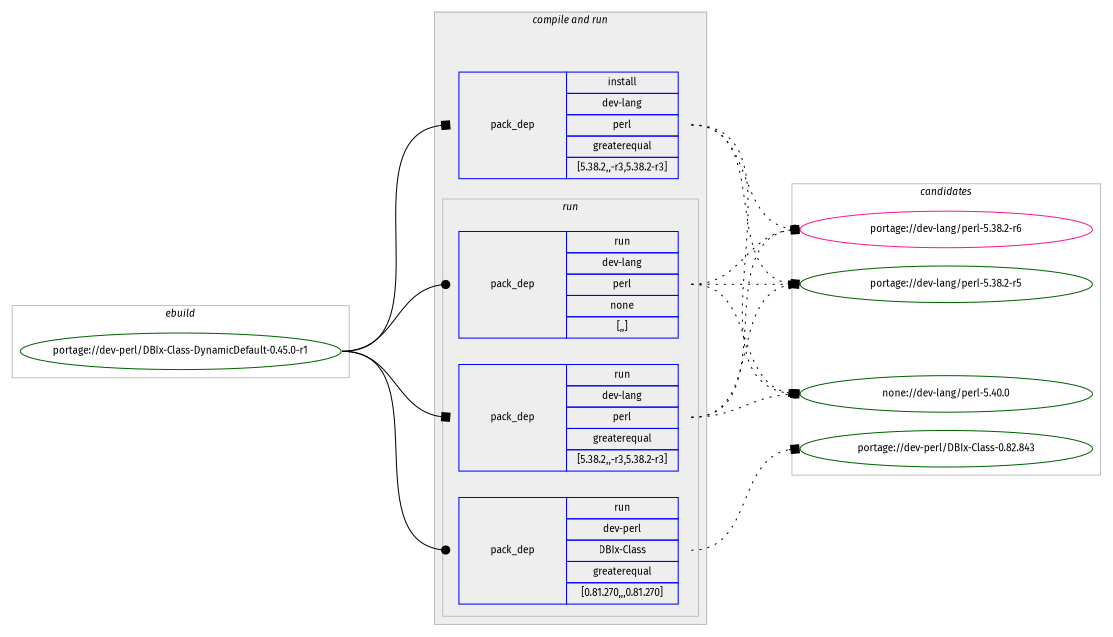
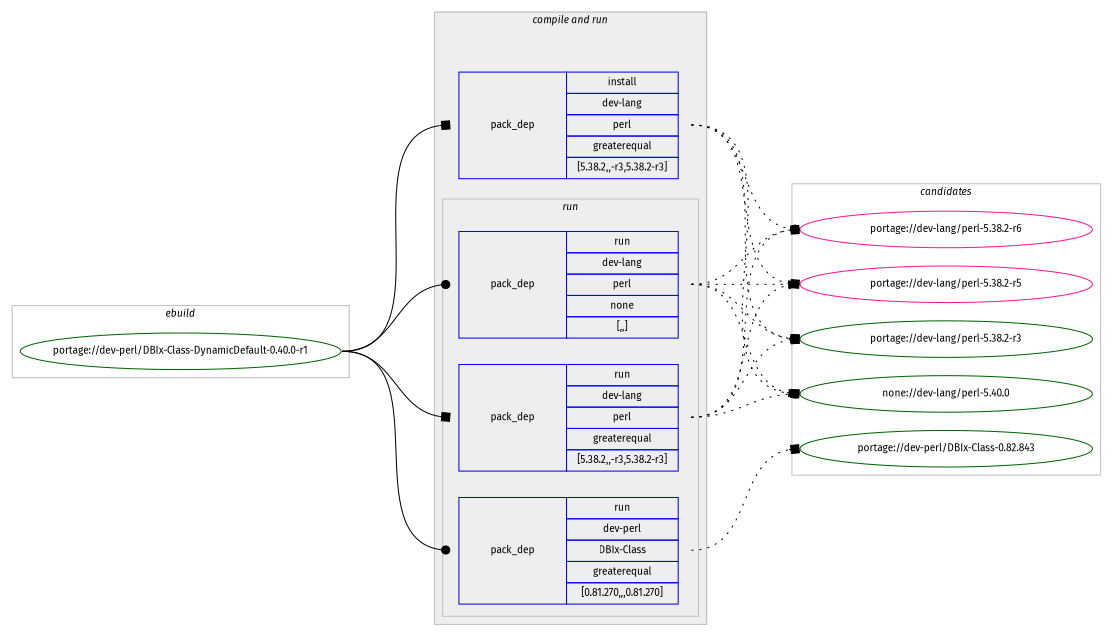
node "portage://dev-lang/perl-5.38.2-r5": color darkgreen -> deeppink
node "portage://dev-lang/perl-5.38.2-r3": added
node "portage://dev-perl/DBIx-Class-DynamicDefault-0.45.0-r1": label "portage://dev-perl/DBIx-Class-DynamicDefault-0.45.0-r1" -> "portage://dev-perl/DBIx-Class-DynamicDefault-0.40.0-r1"
